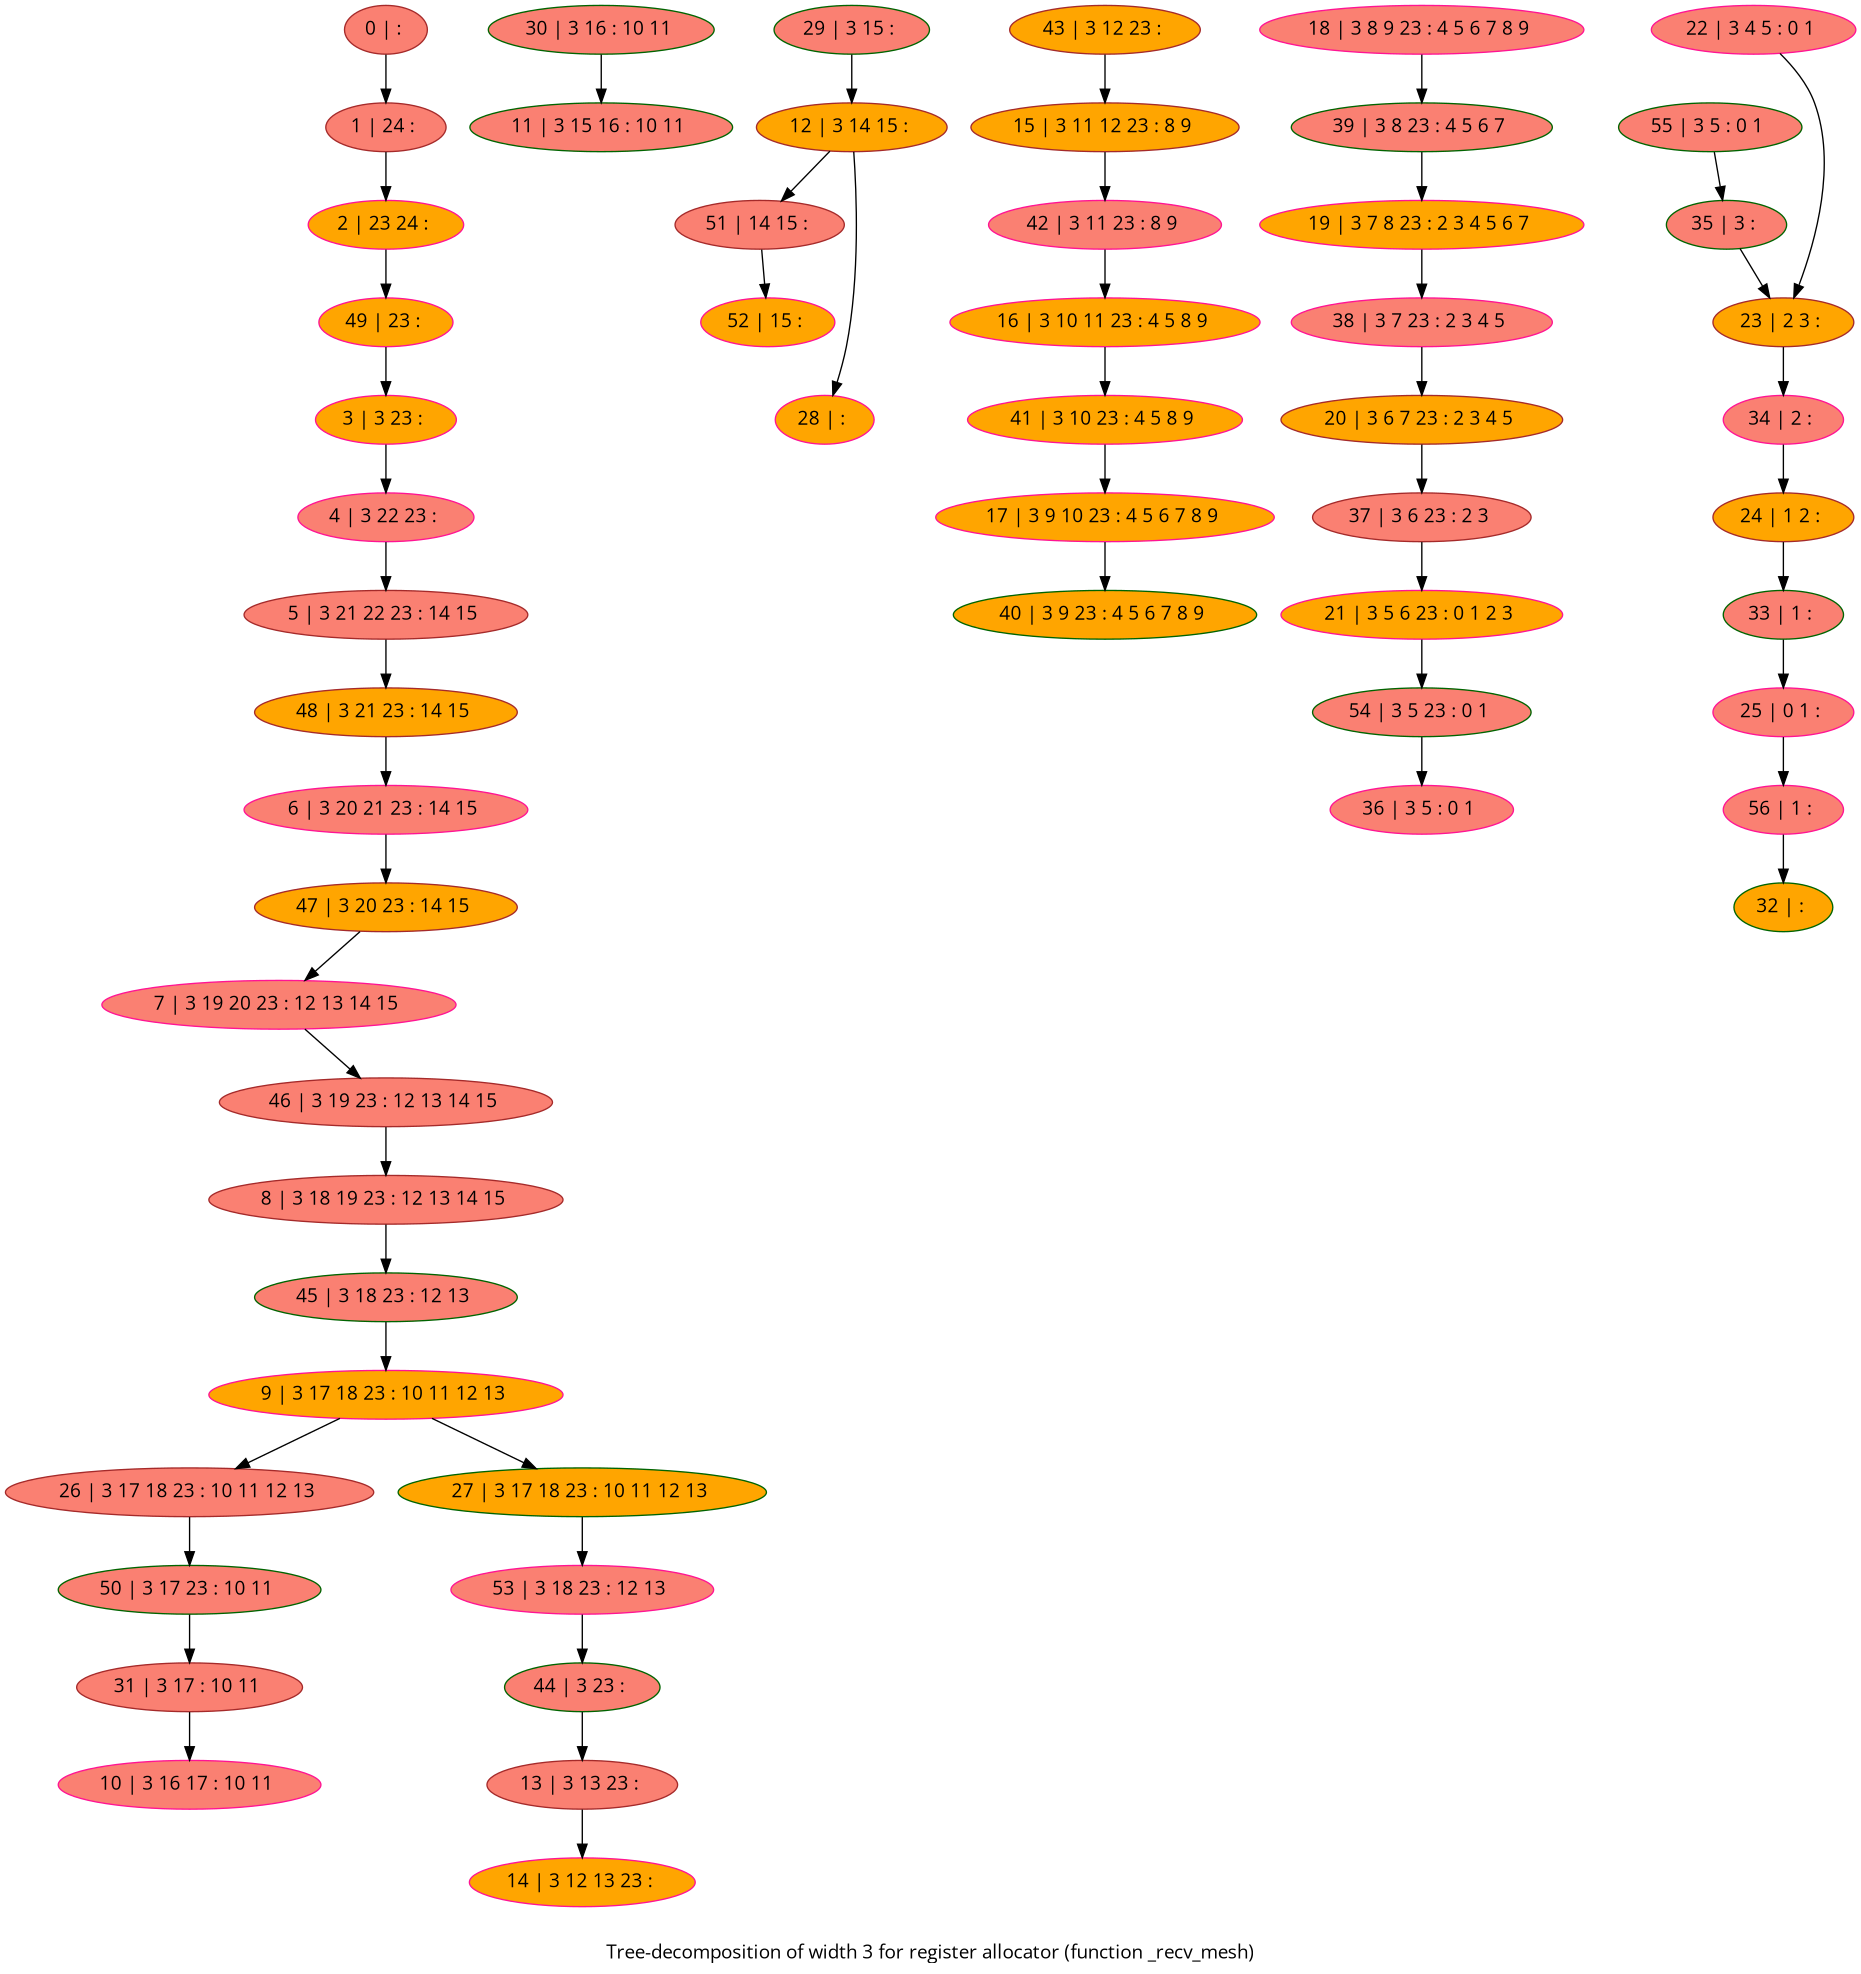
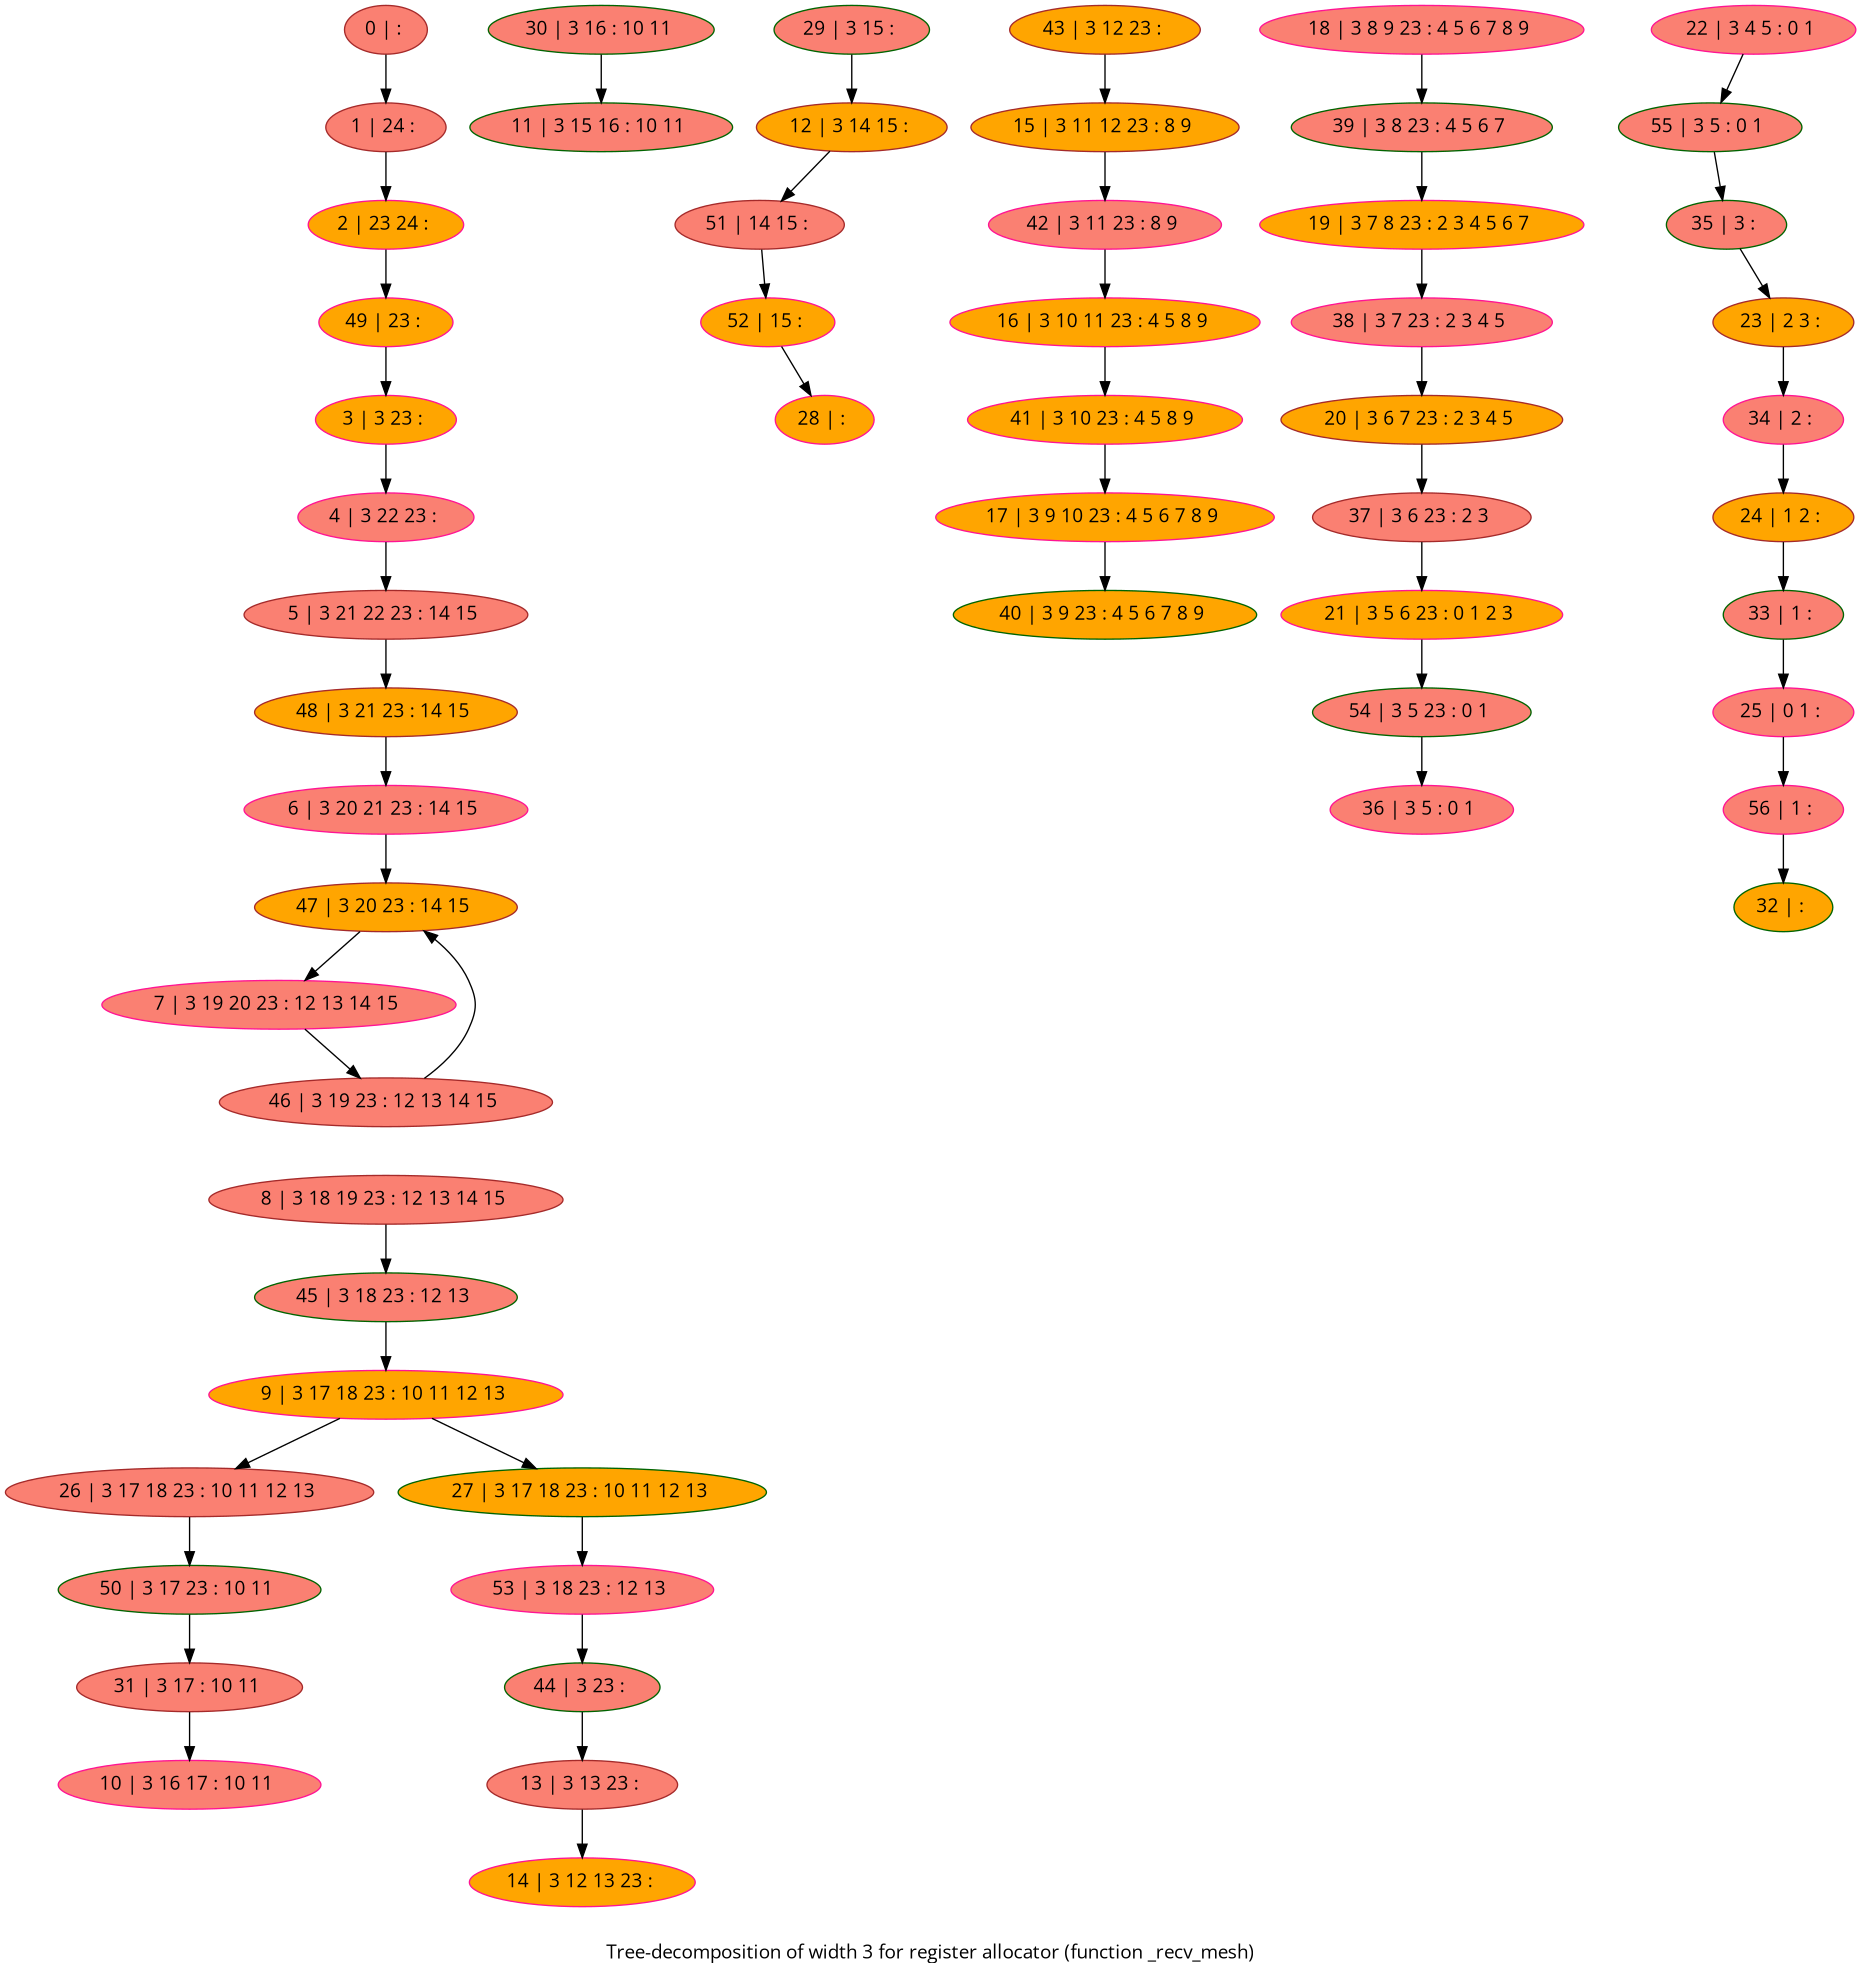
edge "22 | 3 4 5 : 0 1" -> "23 | 2 3 :": now "22 | 3 4 5 : 0 1" -> "55 | 3 5 : 0 1"
edge "12 | 3 14 15 :" -> "28 | :": now "52 | 15 :" -> "28 | :"
edge "46 | 3 19 23 : 12 13 14 15" -> "8 | 3 18 19 23 : 12 13 14 15": now "46 | 3 19 23 : 12 13 14 15" -> "47 | 3 20 23 : 14 15"
